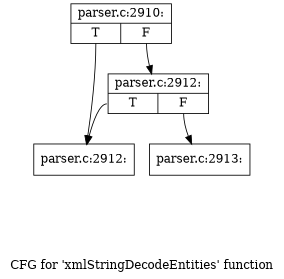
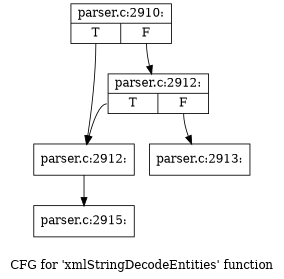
node "parser.c:2915:": added
